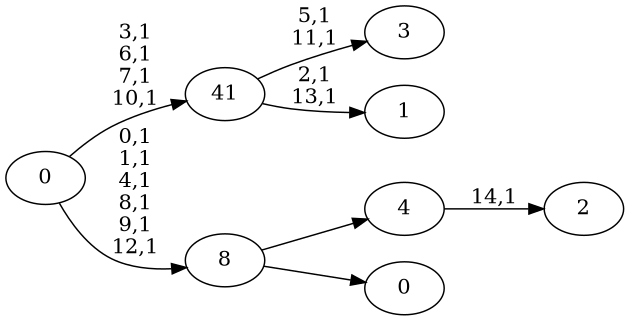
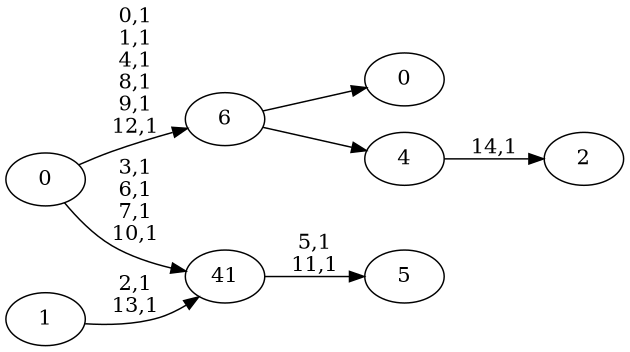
node "3": label "3" -> "5"
edge "41" -> "1": reversed
node "8": label "8" -> "6"
